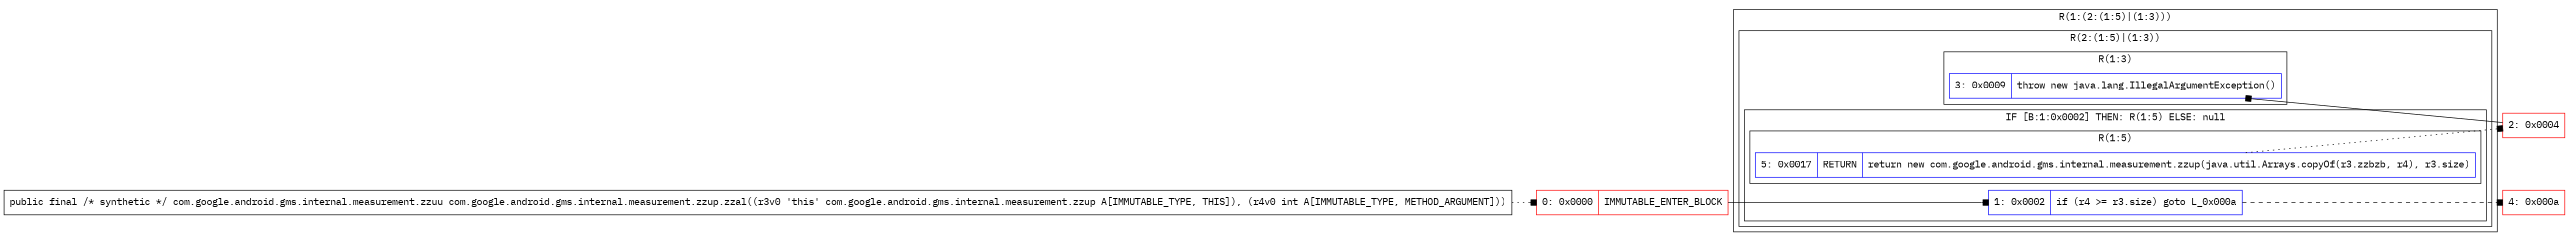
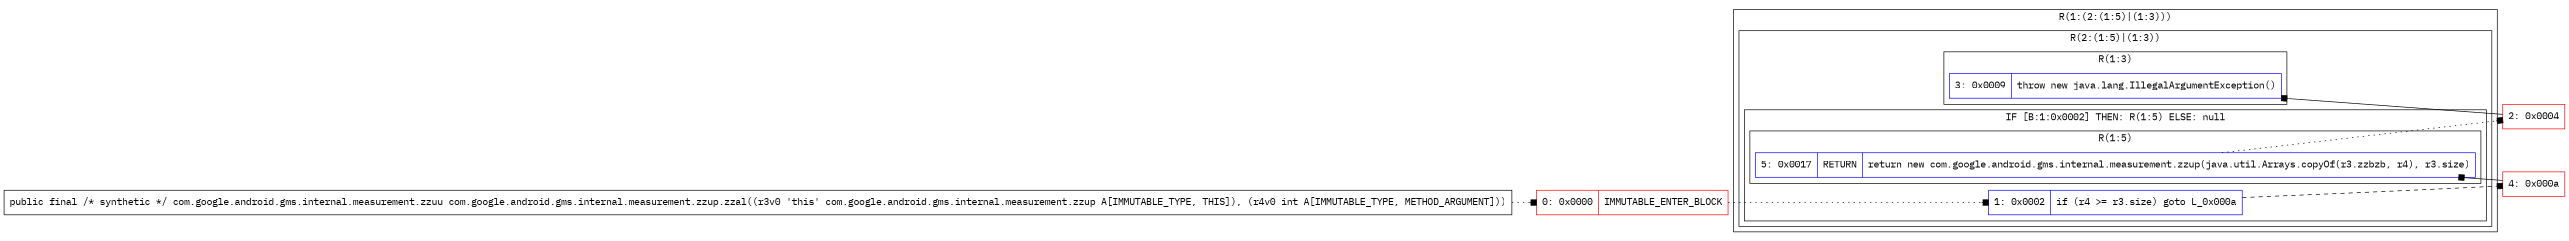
edge "4: 0x000a" -> "5: 0x0017": added
edge "0: 0x0000" -> "1: 0x0002": style solid -> dotted
